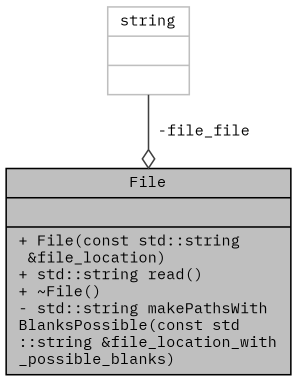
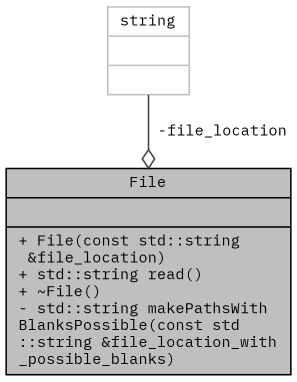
edge "string" -> "File": label " -file_file" -> " -file_location"
